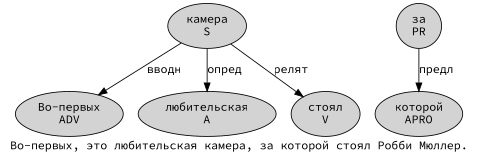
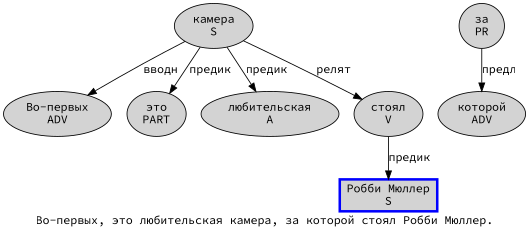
edge "камера S" -> "любительская A": label "опред" -> "предик"
node "это PART": added
node "которой APRO": label "которой APRO" -> "которой ADV"
node "Робби Мюллер S": added
